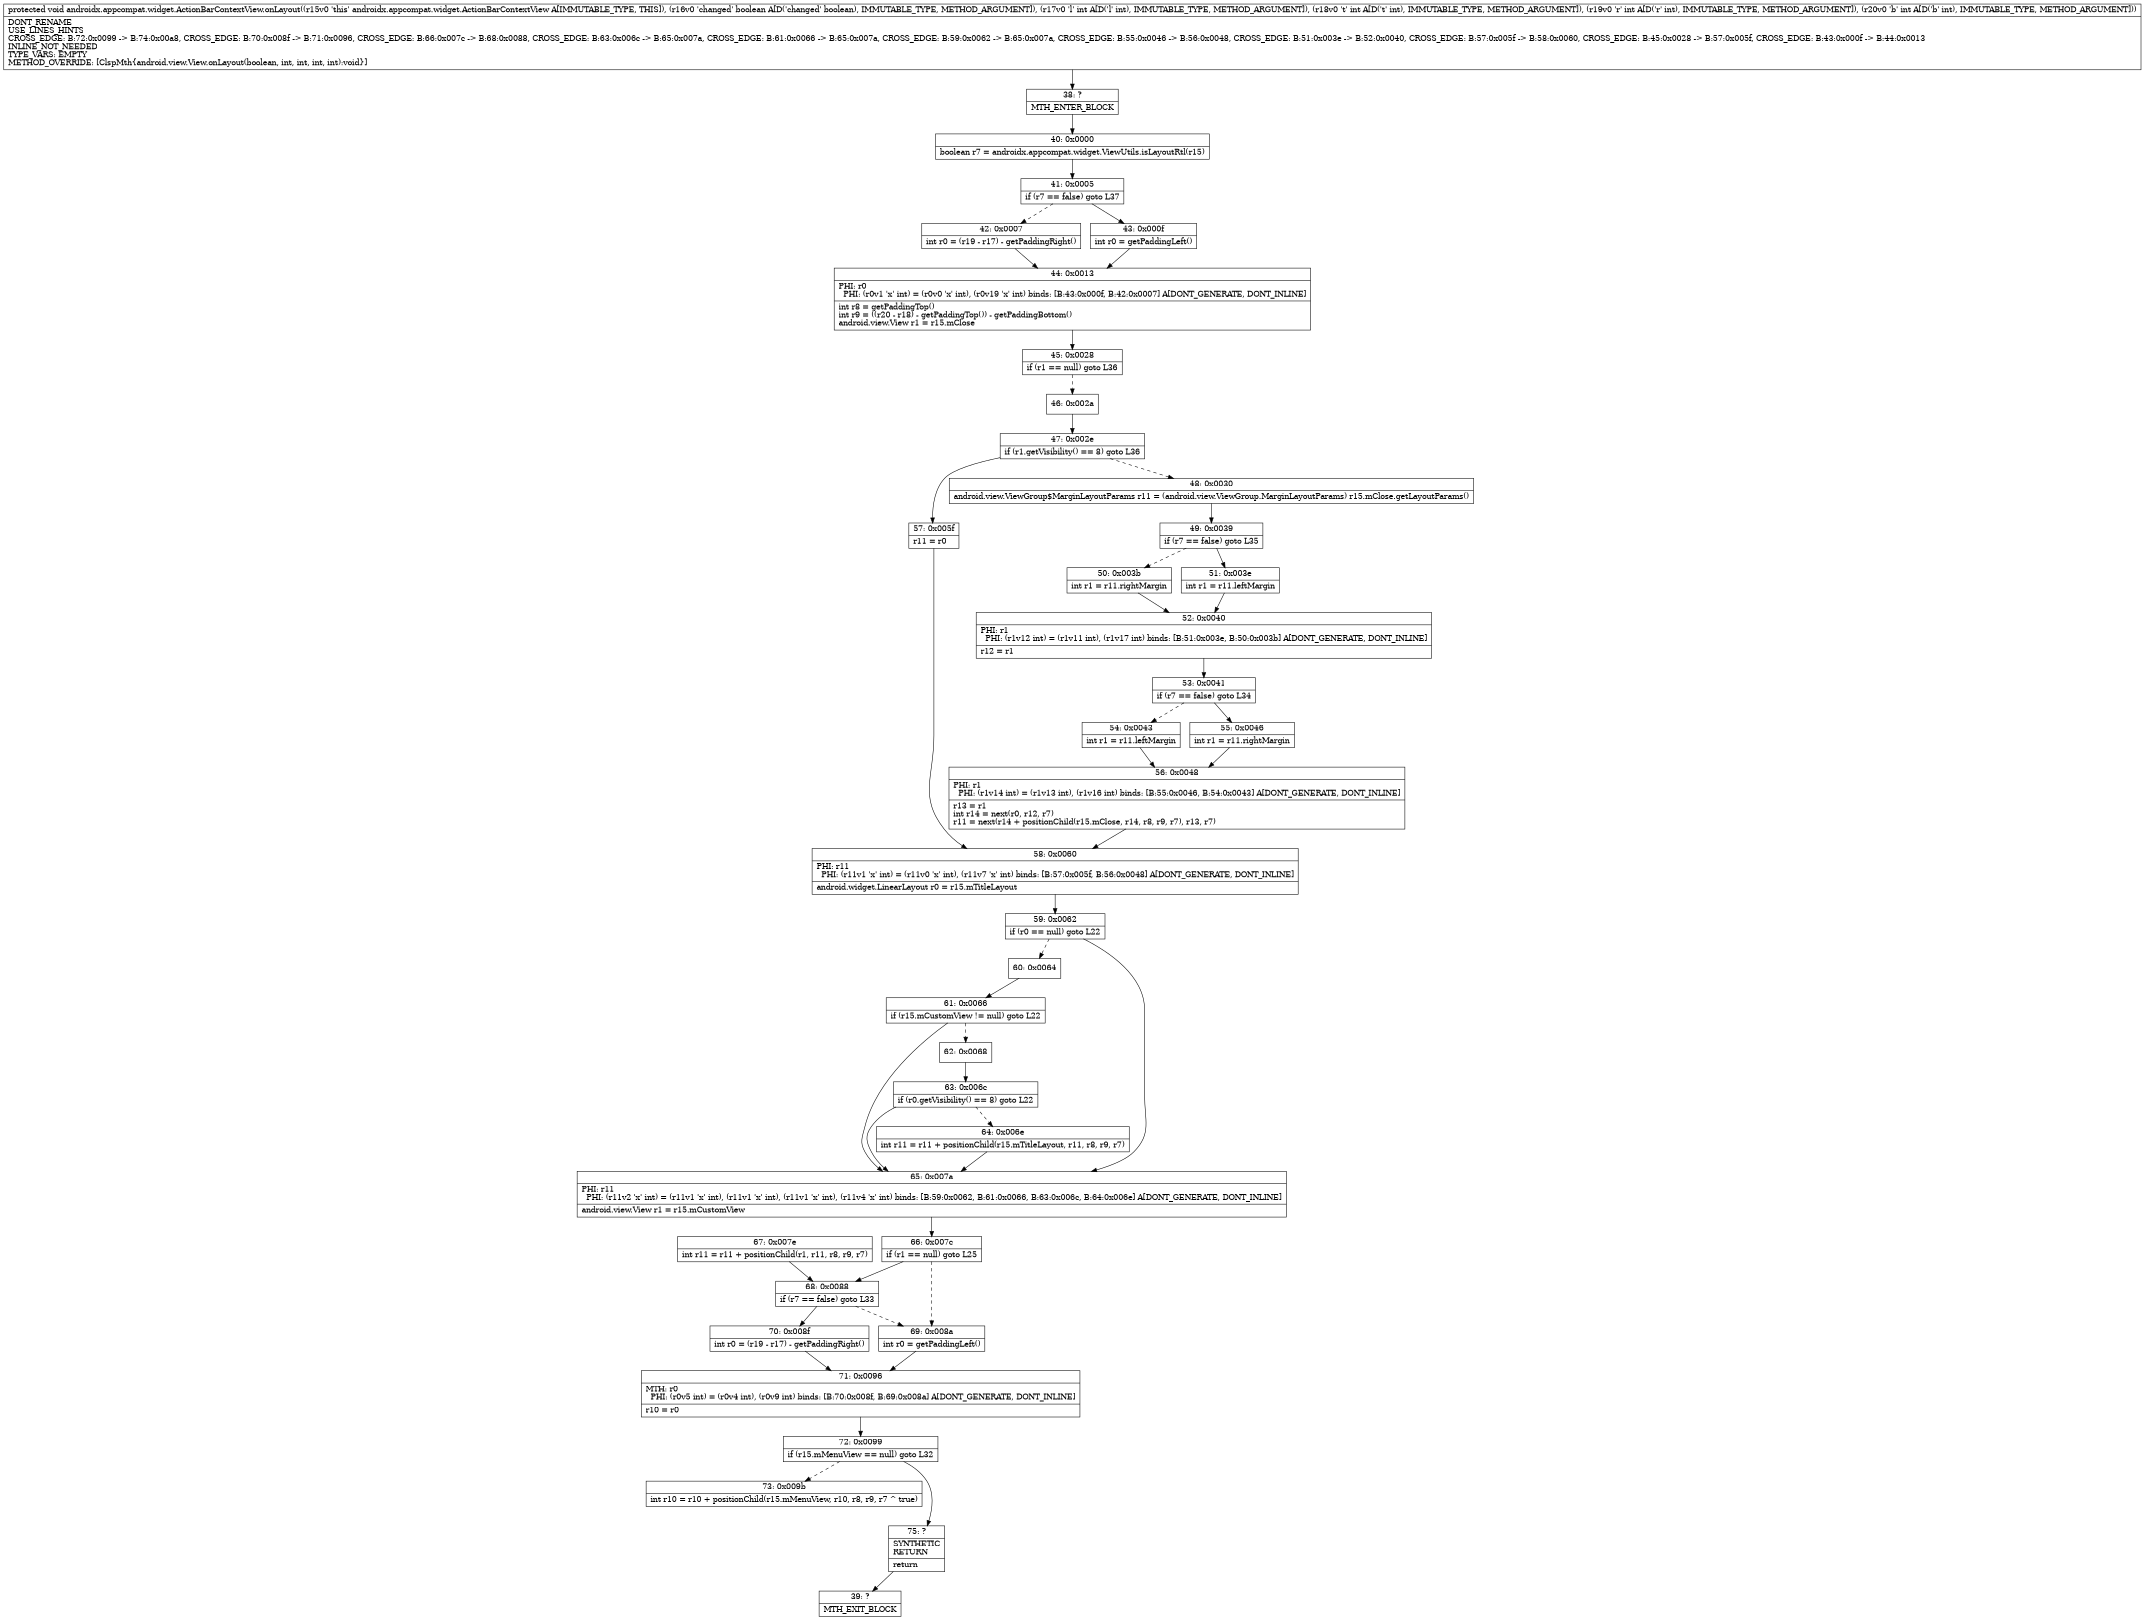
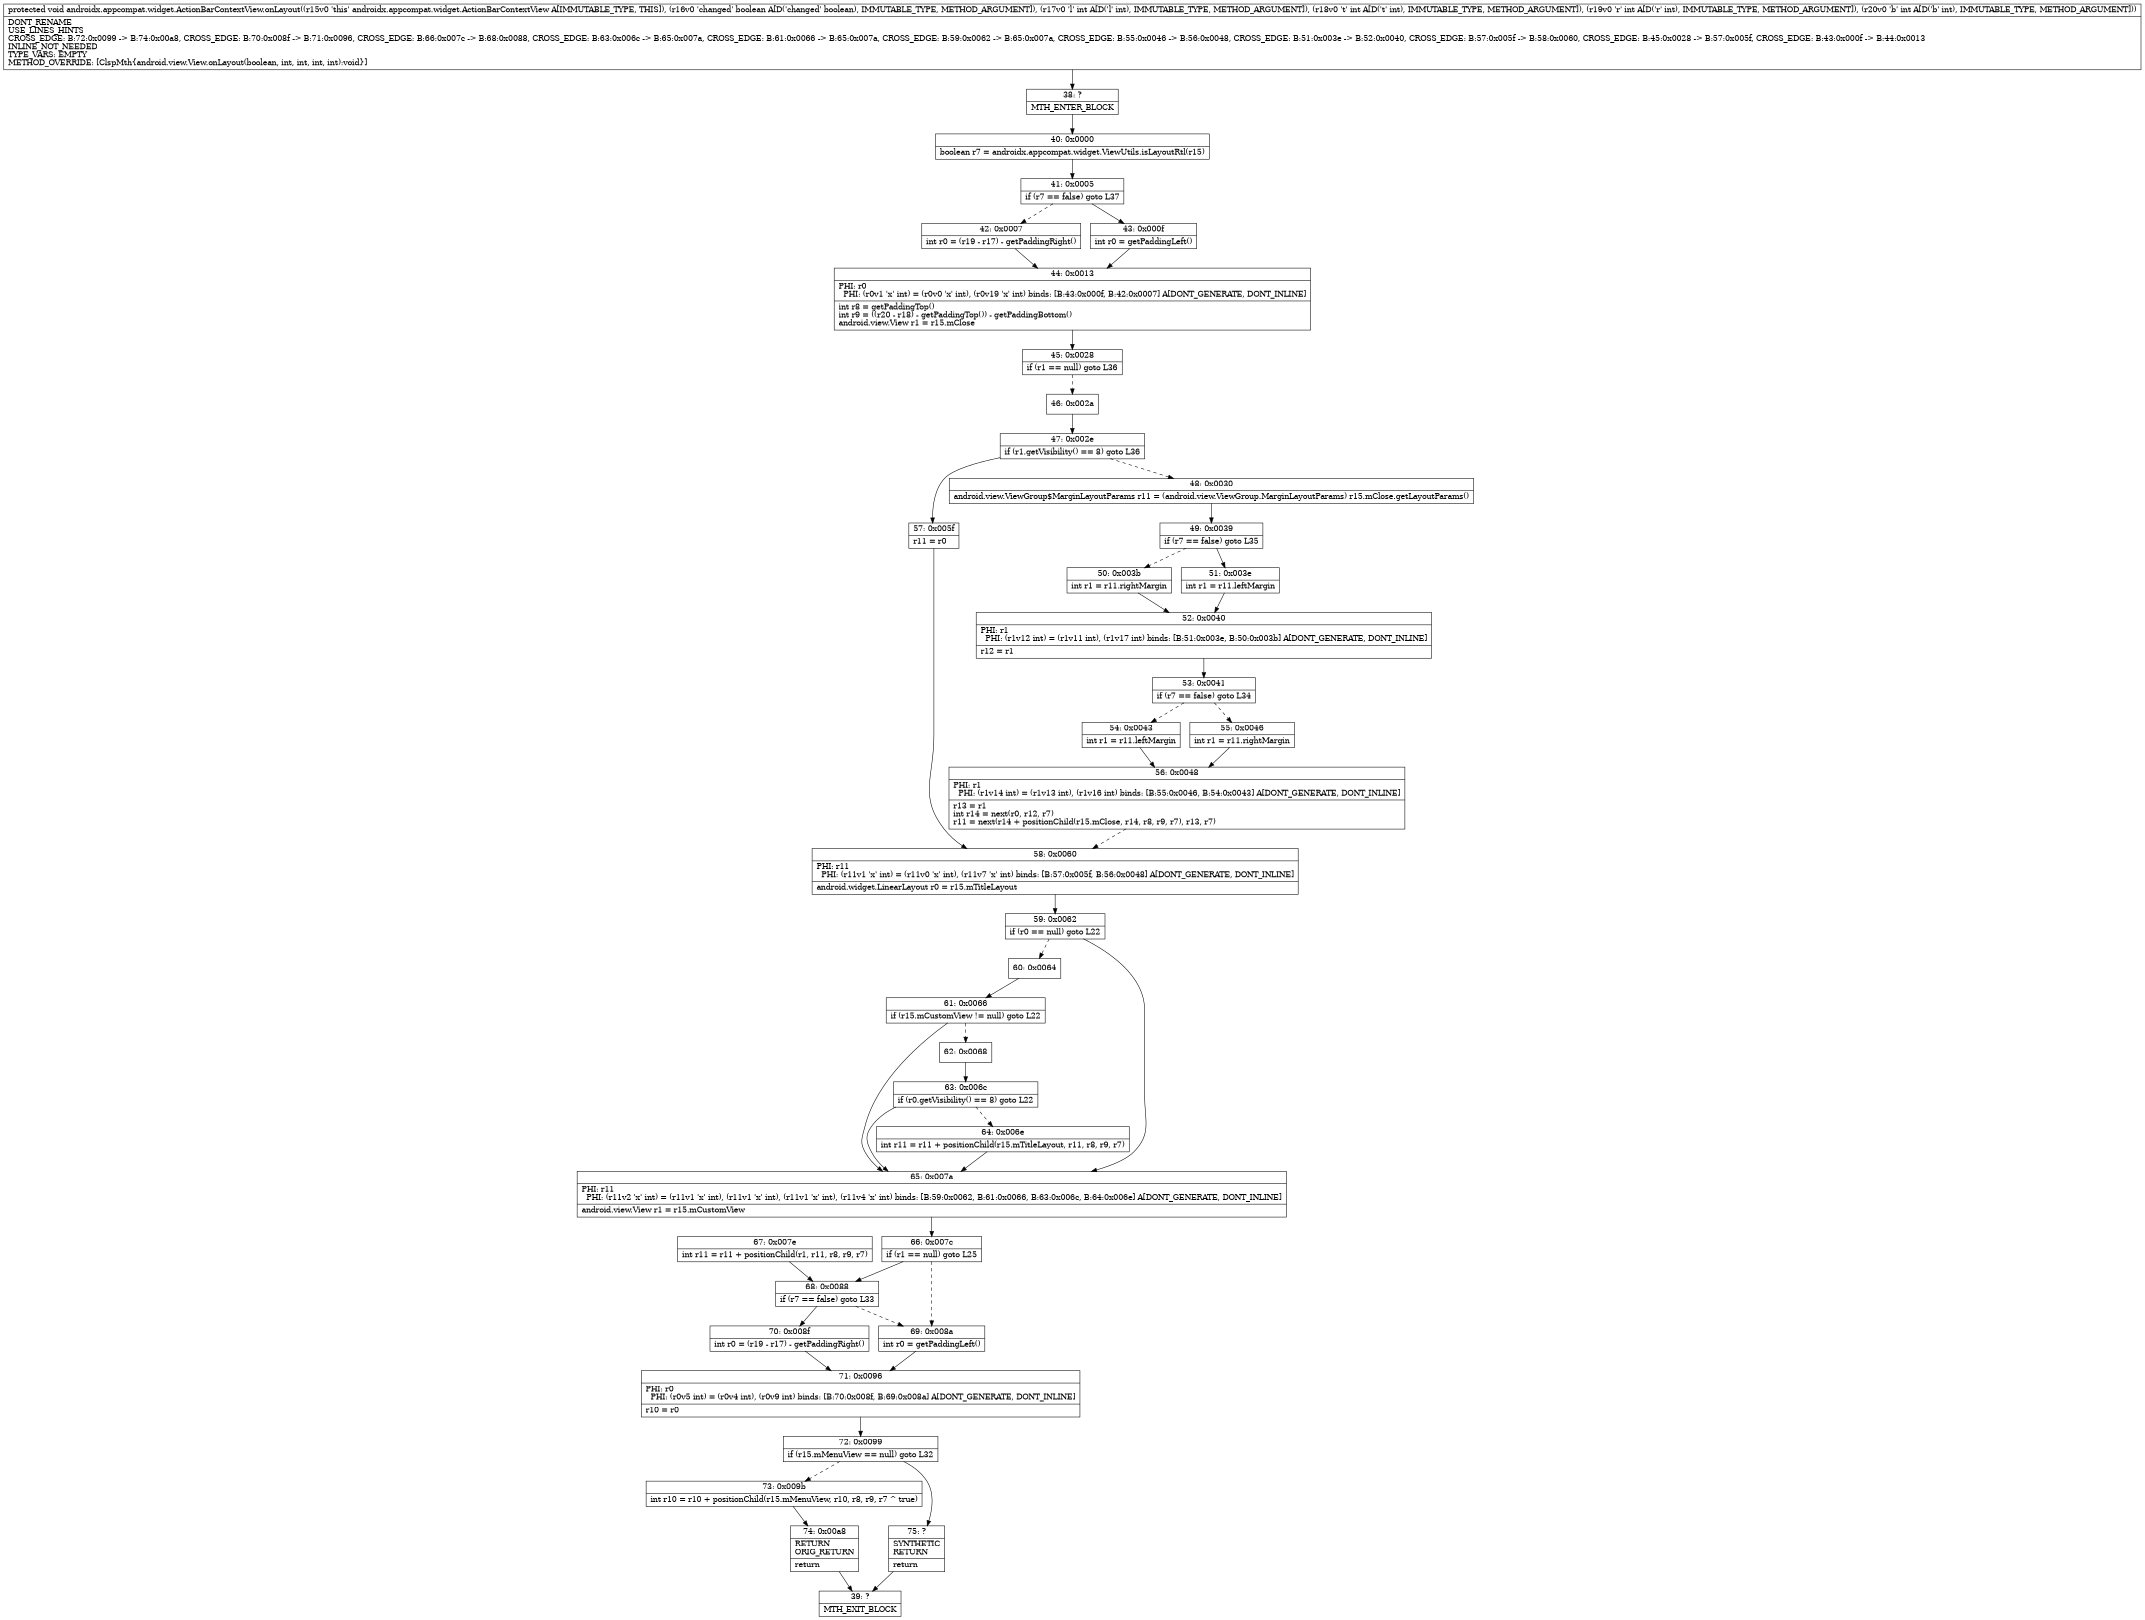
edge "53: 0x0041" -> "55: 0x0046": style solid -> dashed
edge "56: 0x0048" -> "58: 0x0060": style solid -> dashed
node "71: 0x0096": text "MTH: r0" -> "PHI: r0"
node "74: 0x00a8": added
